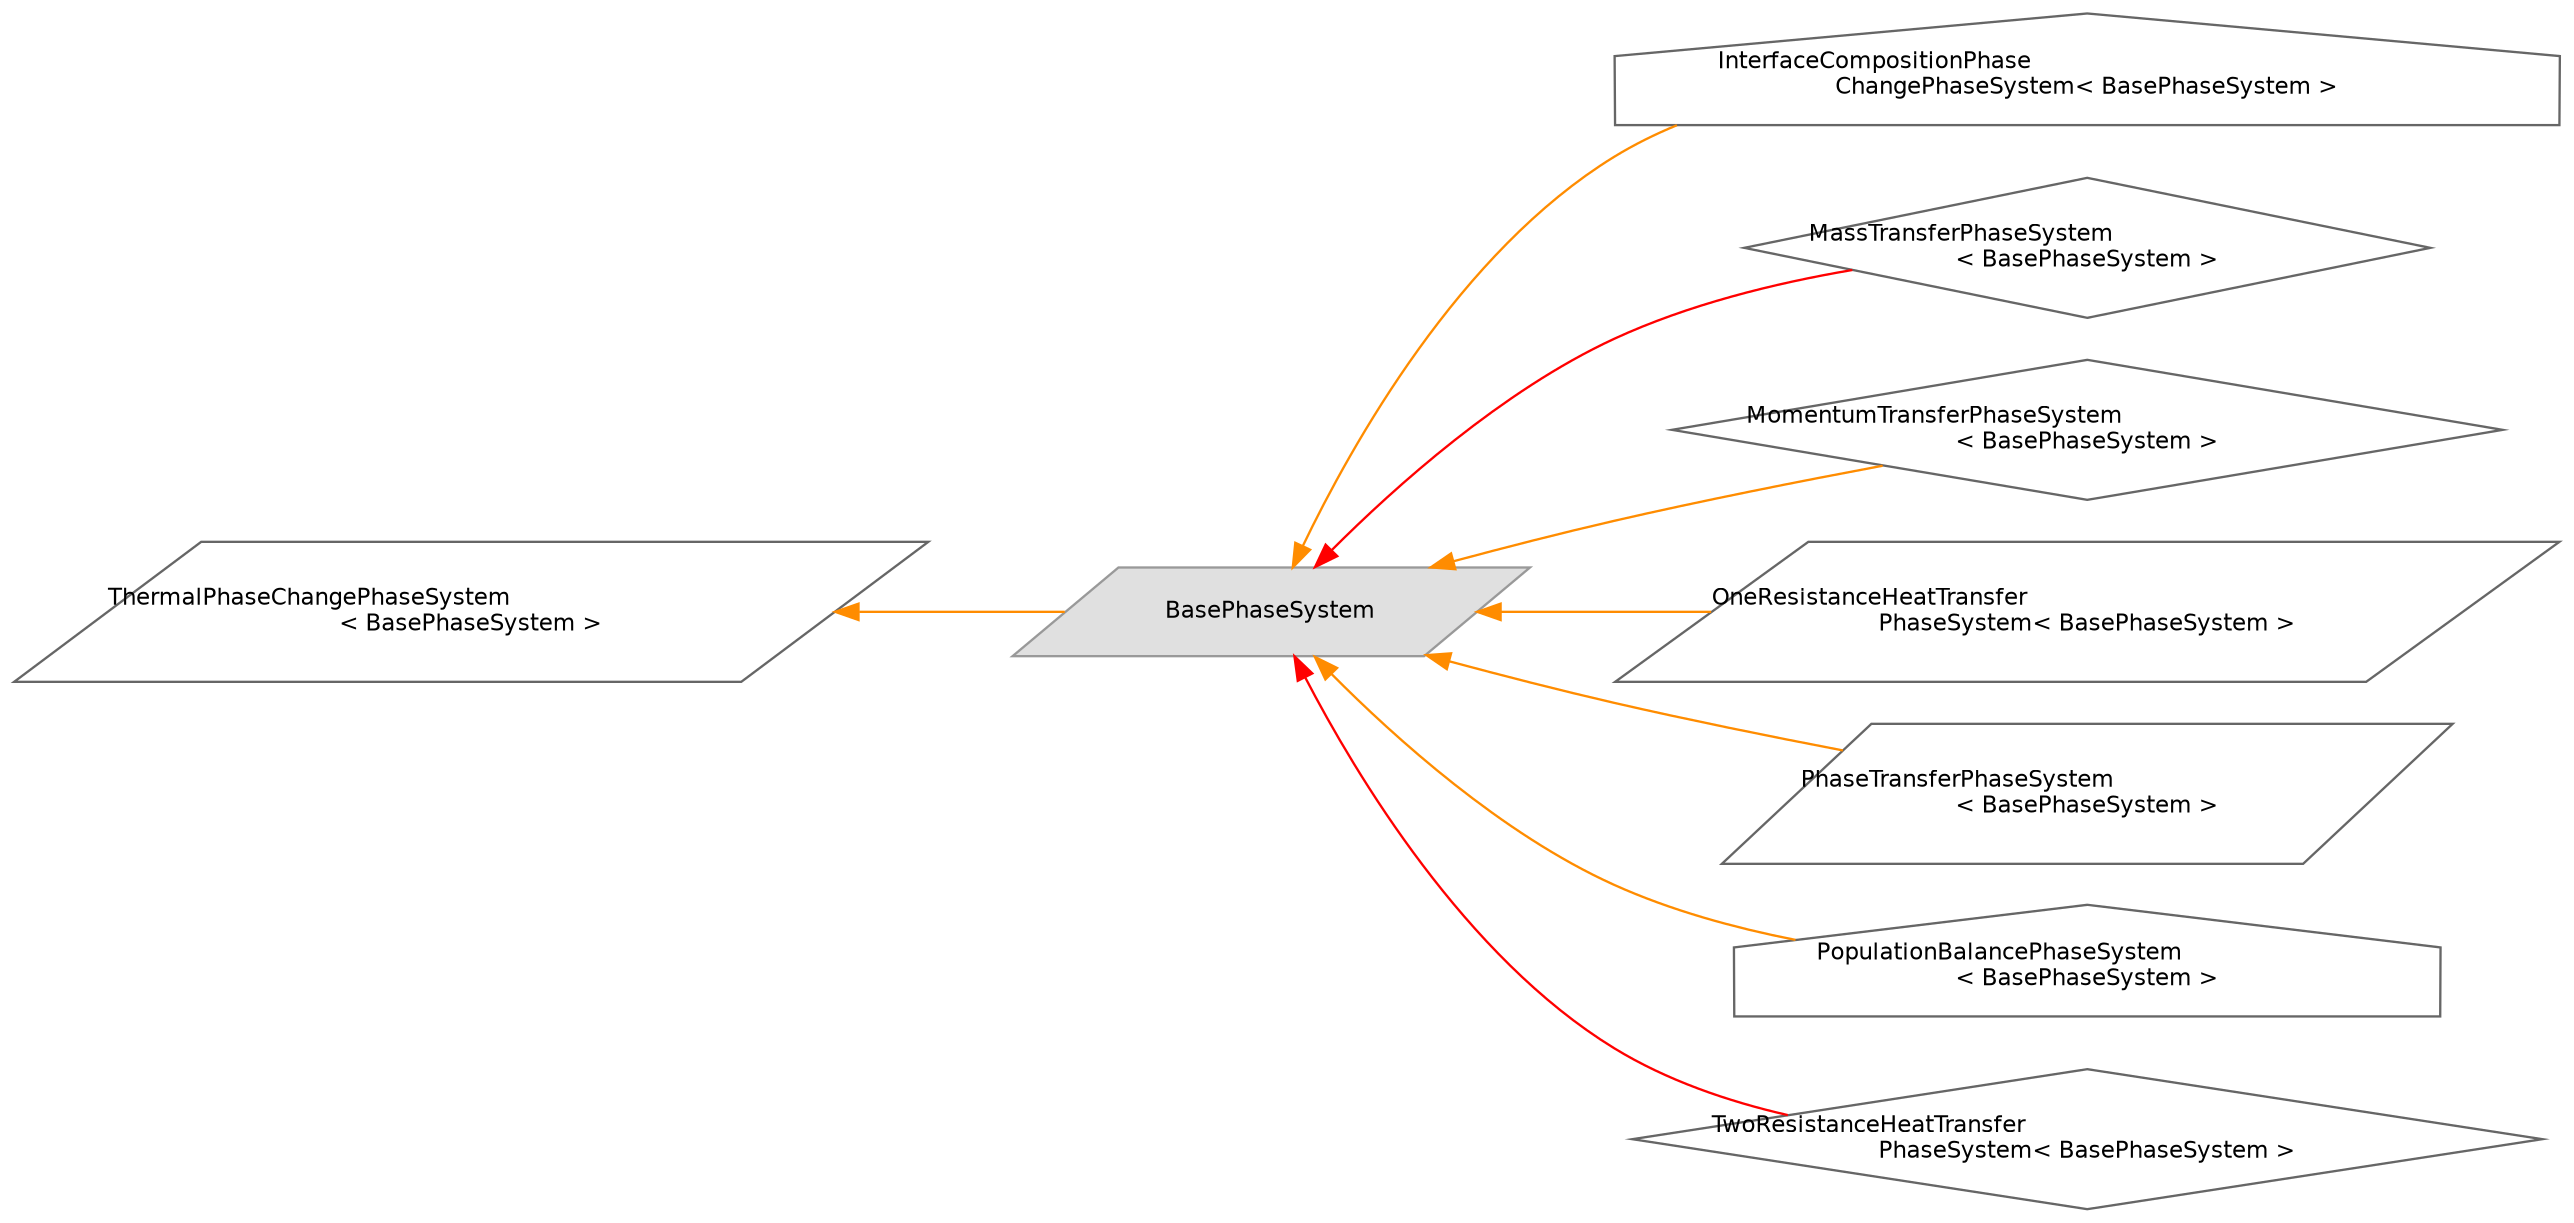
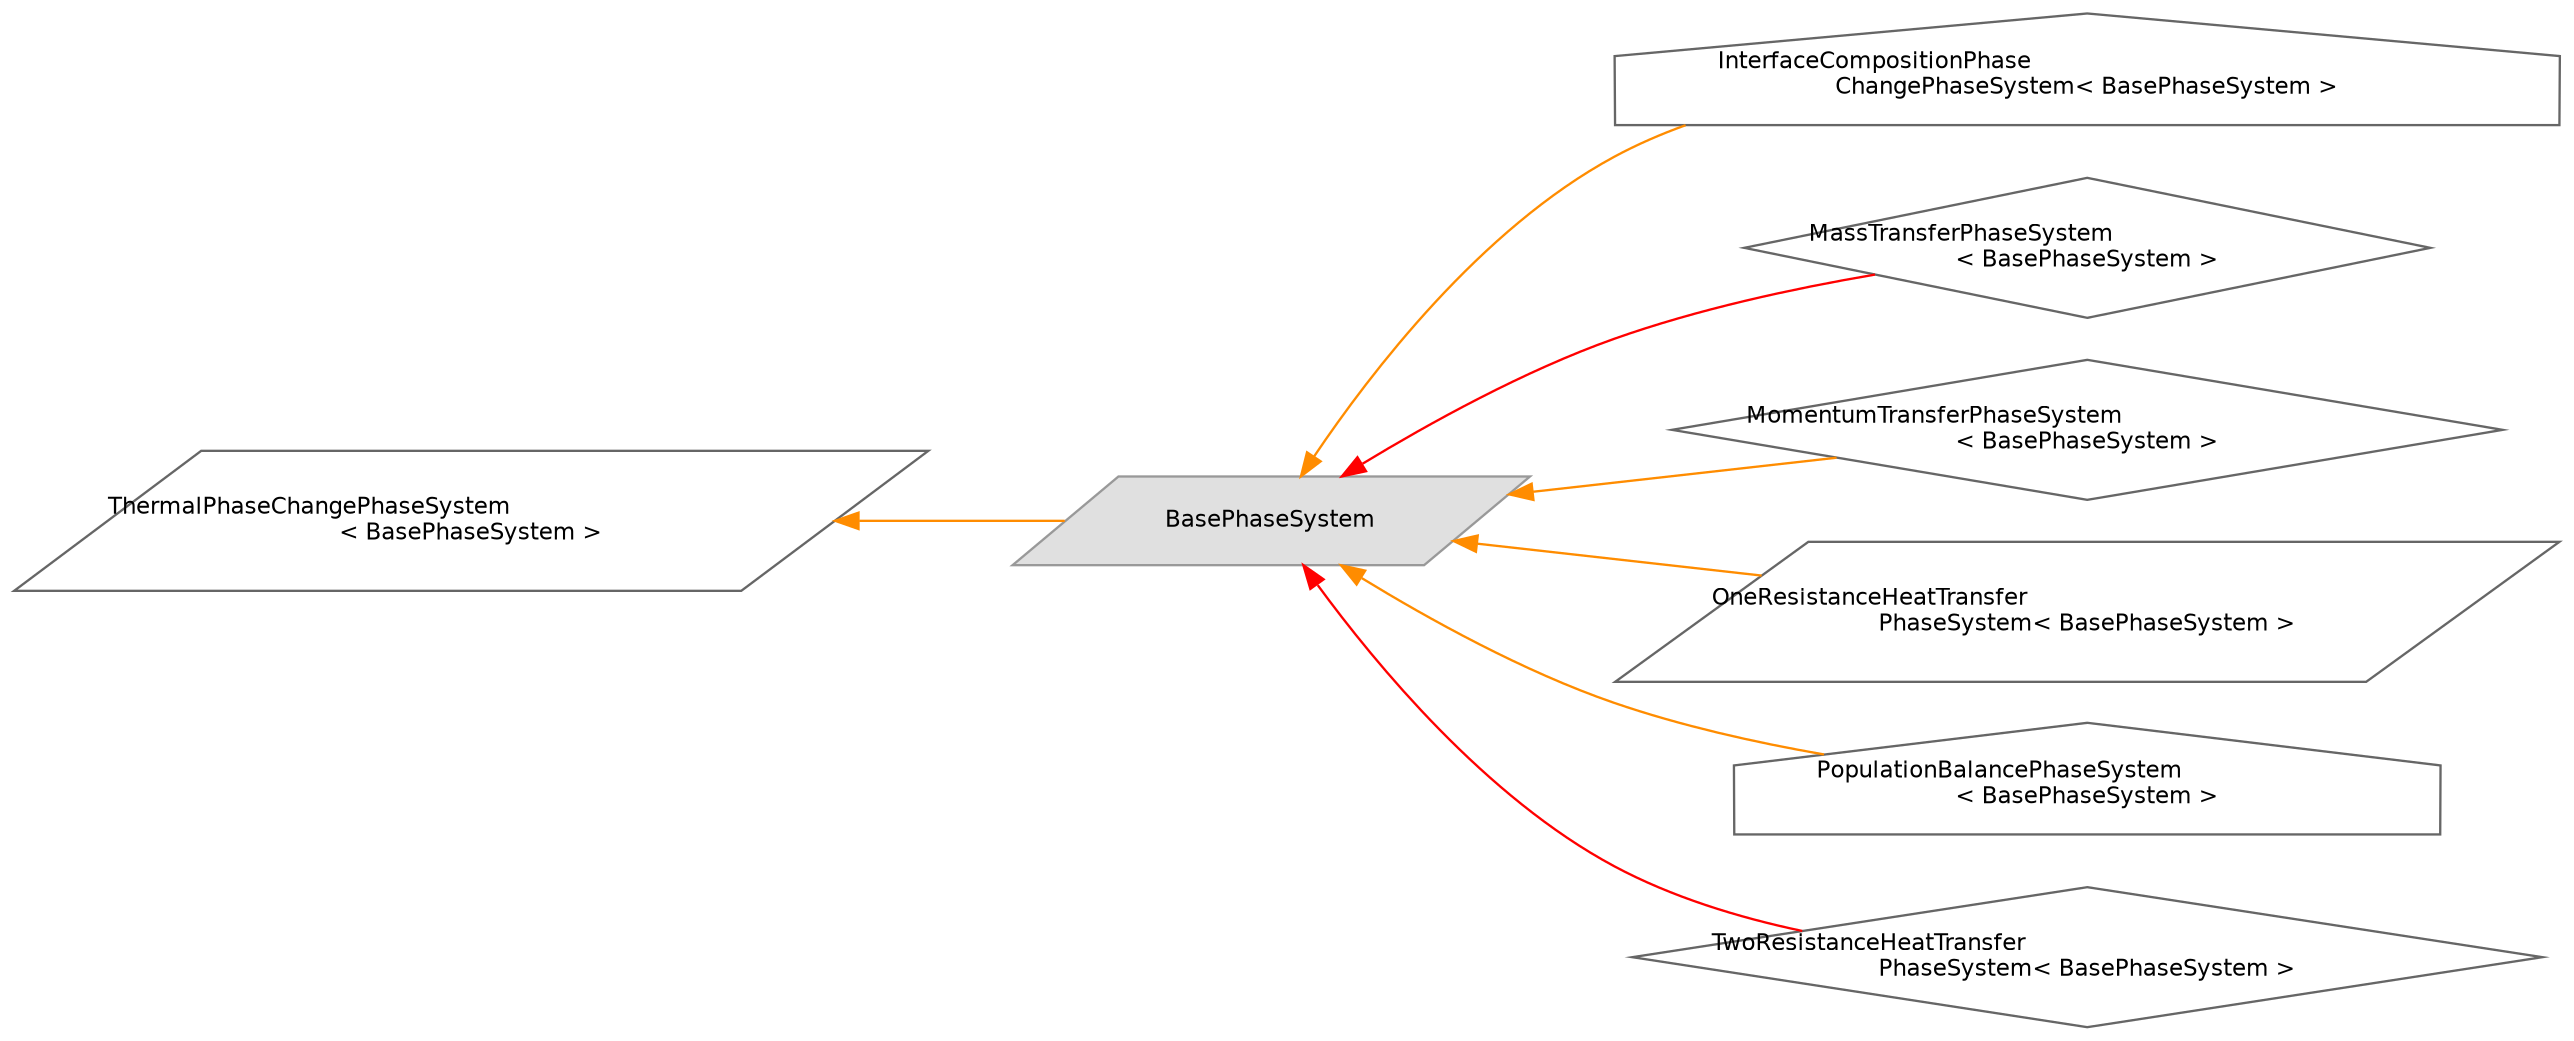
node "PhaseTransferPhaseSystem < BasePhaseSystem >": removed
